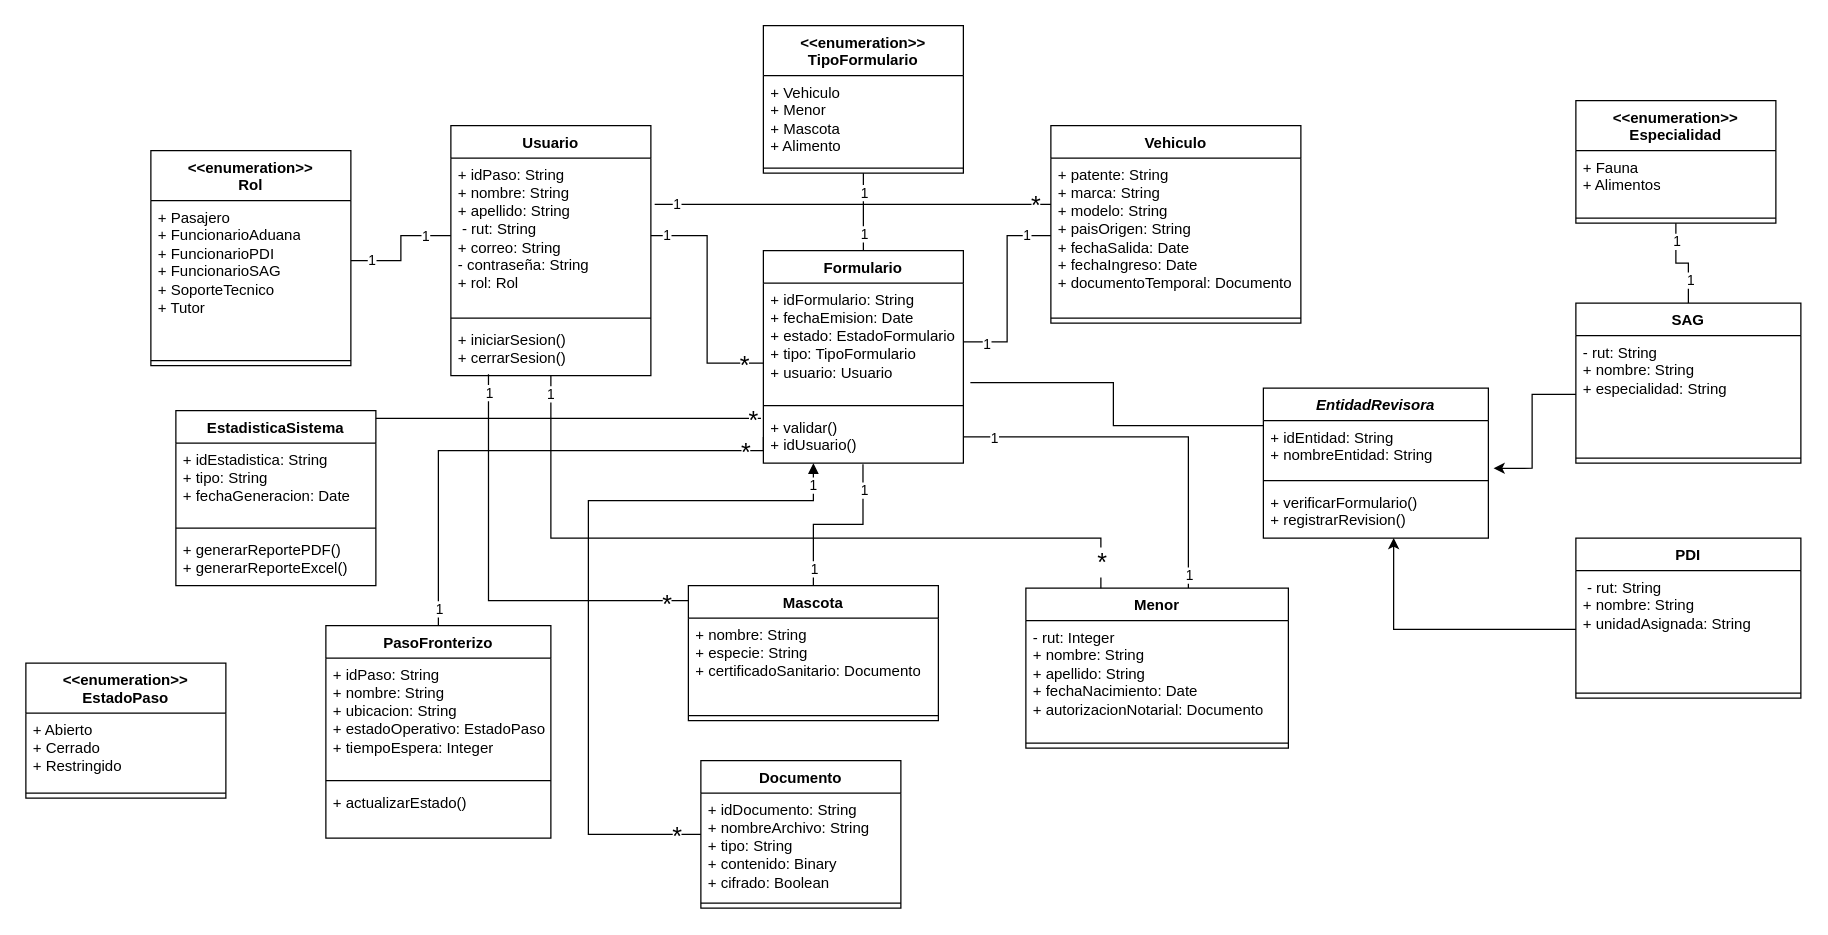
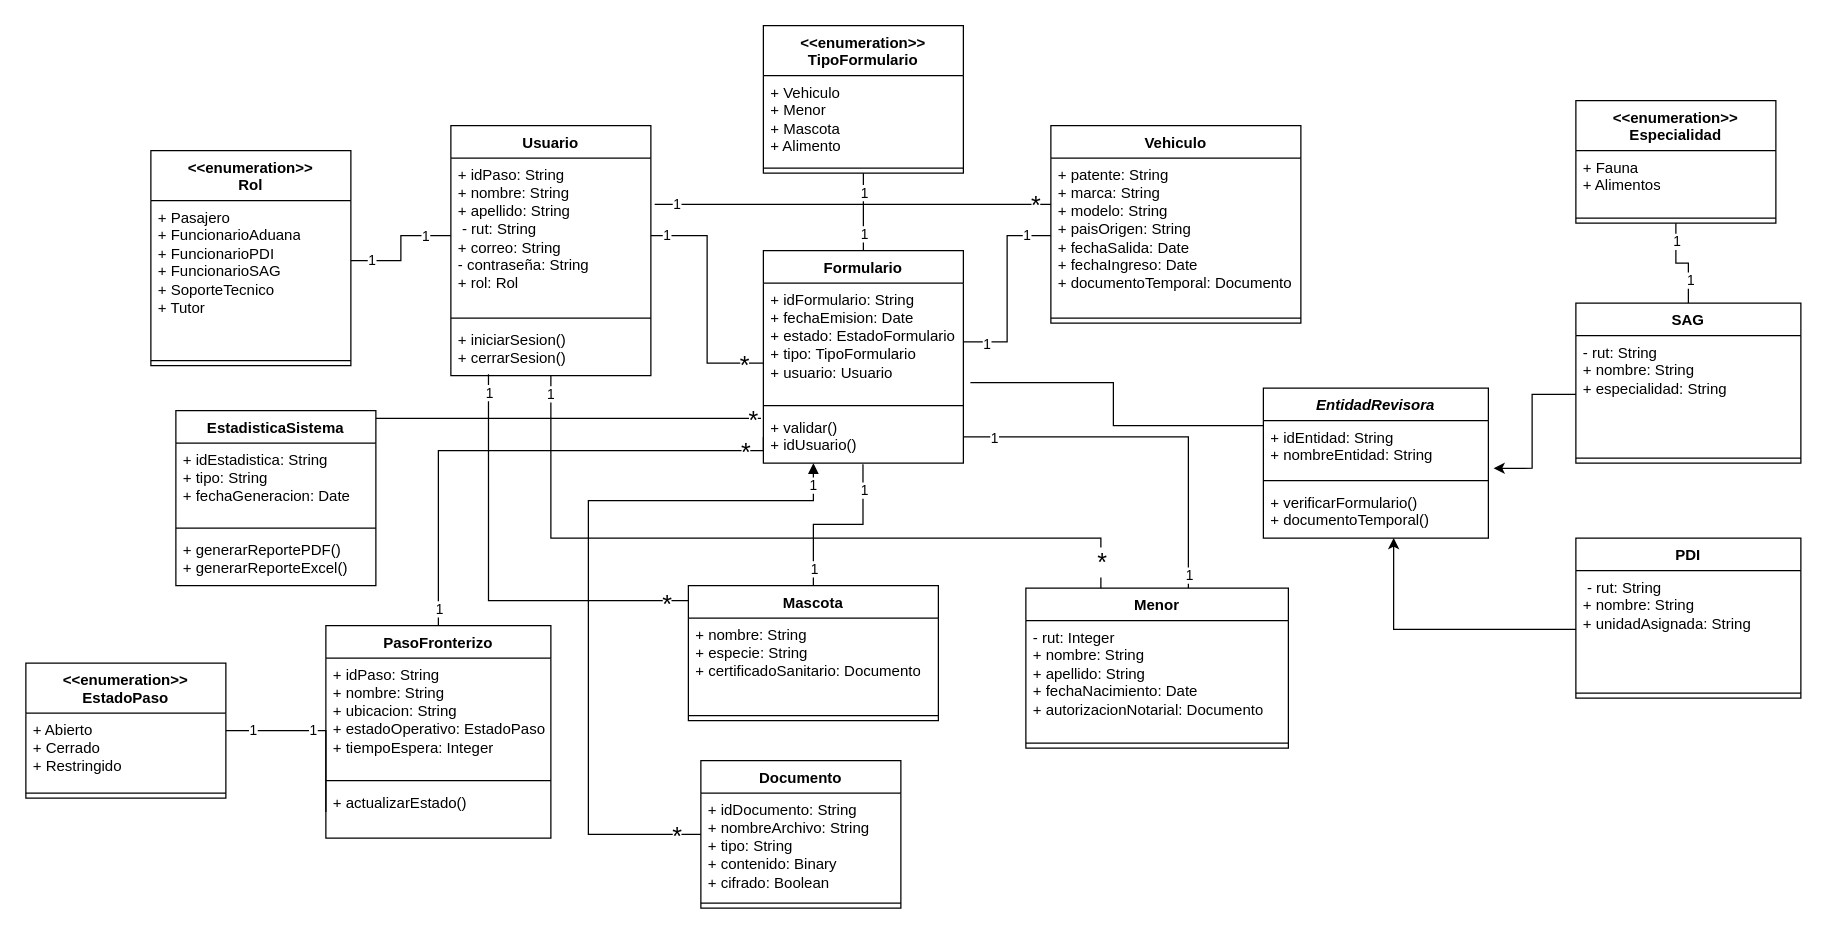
node "+ verificarFormulario() + registrarRevision()": label "+ verificarFormulario() + registrarRevision()" -> "+ verificarFormulario() + documentoTemporal()"
edge "<<enumeration>> EstadoPaso" -- "+ actualizarEstado()": added, labels "1", "1"
